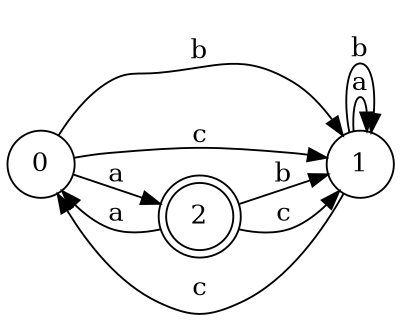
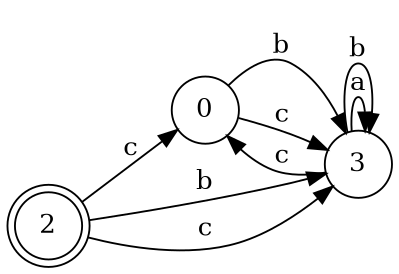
node "1": label "1" -> "3"
edge "0" -> "2": removed, label "a"
edge "2" -> "0": label "a" -> "c"
